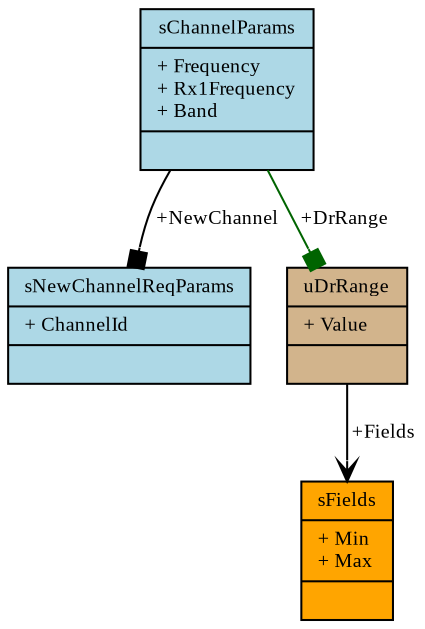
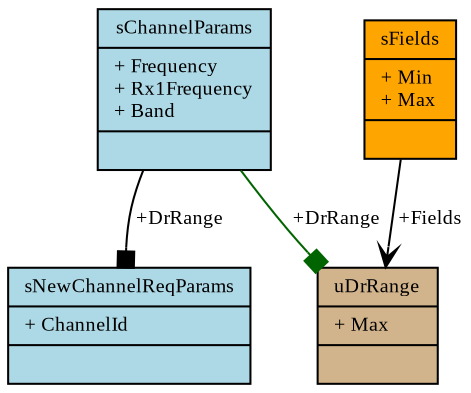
edge "sChannelParams" -> "sNewChannelReqParams": label " +NewChannel" -> " +DrRange"
node "uDrRange": text "+ Value" -> "+ Max"
edge "uDrRange" -> "sFields": reversed
